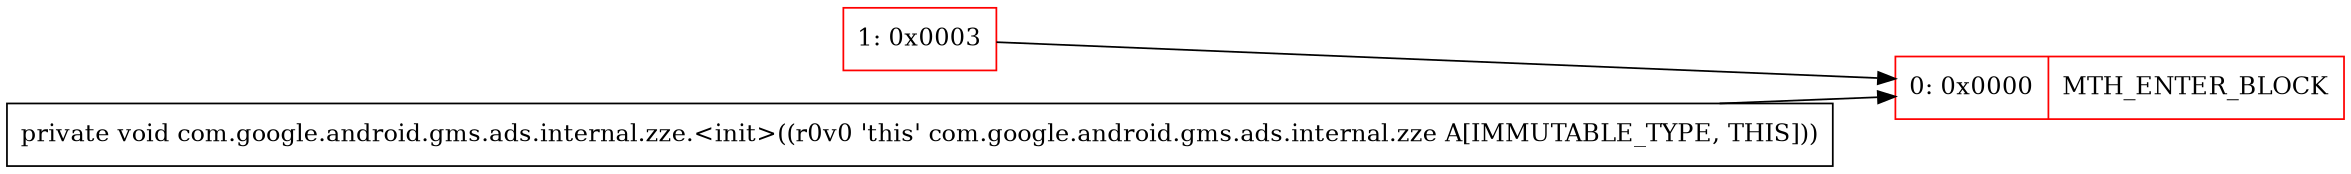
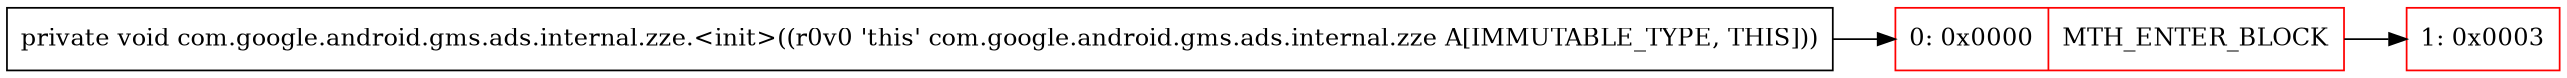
edge "1: 0x0003" -> "0: 0x0000": reversed
